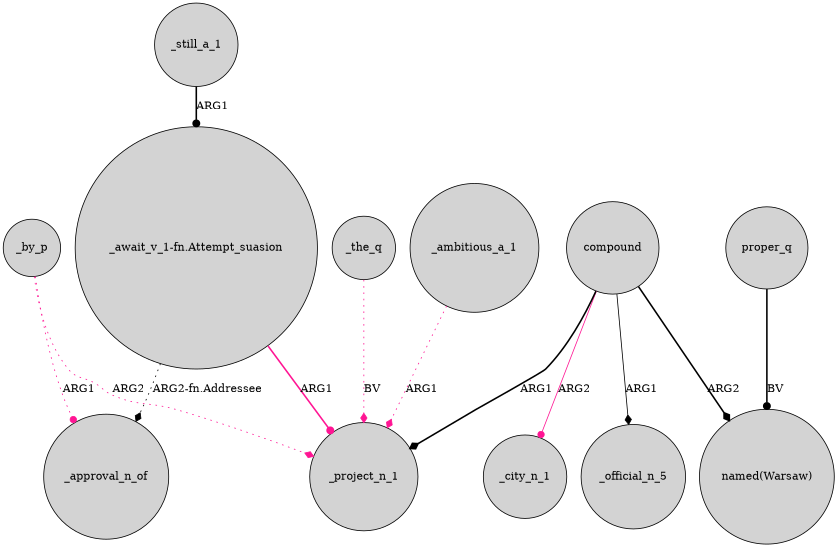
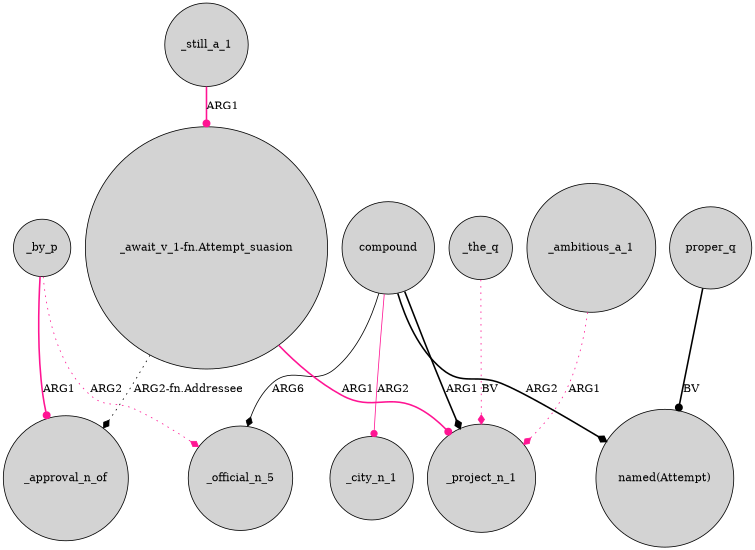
edge "_still_a_1" -> "_await_v_1-fn.Attempt_suasion": color black -> deeppink
edge "_by_p" -> "_approval_n_of": style dotted -> bold
edge "compound" -> "_official_n_5": label "ARG1" -> "ARG6"
edge "_by_p" -> "_project_n_1": now "_by_p" -> "_official_n_5"
node "named(Warsaw)": label "named(Warsaw)" -> "named(Attempt)"
